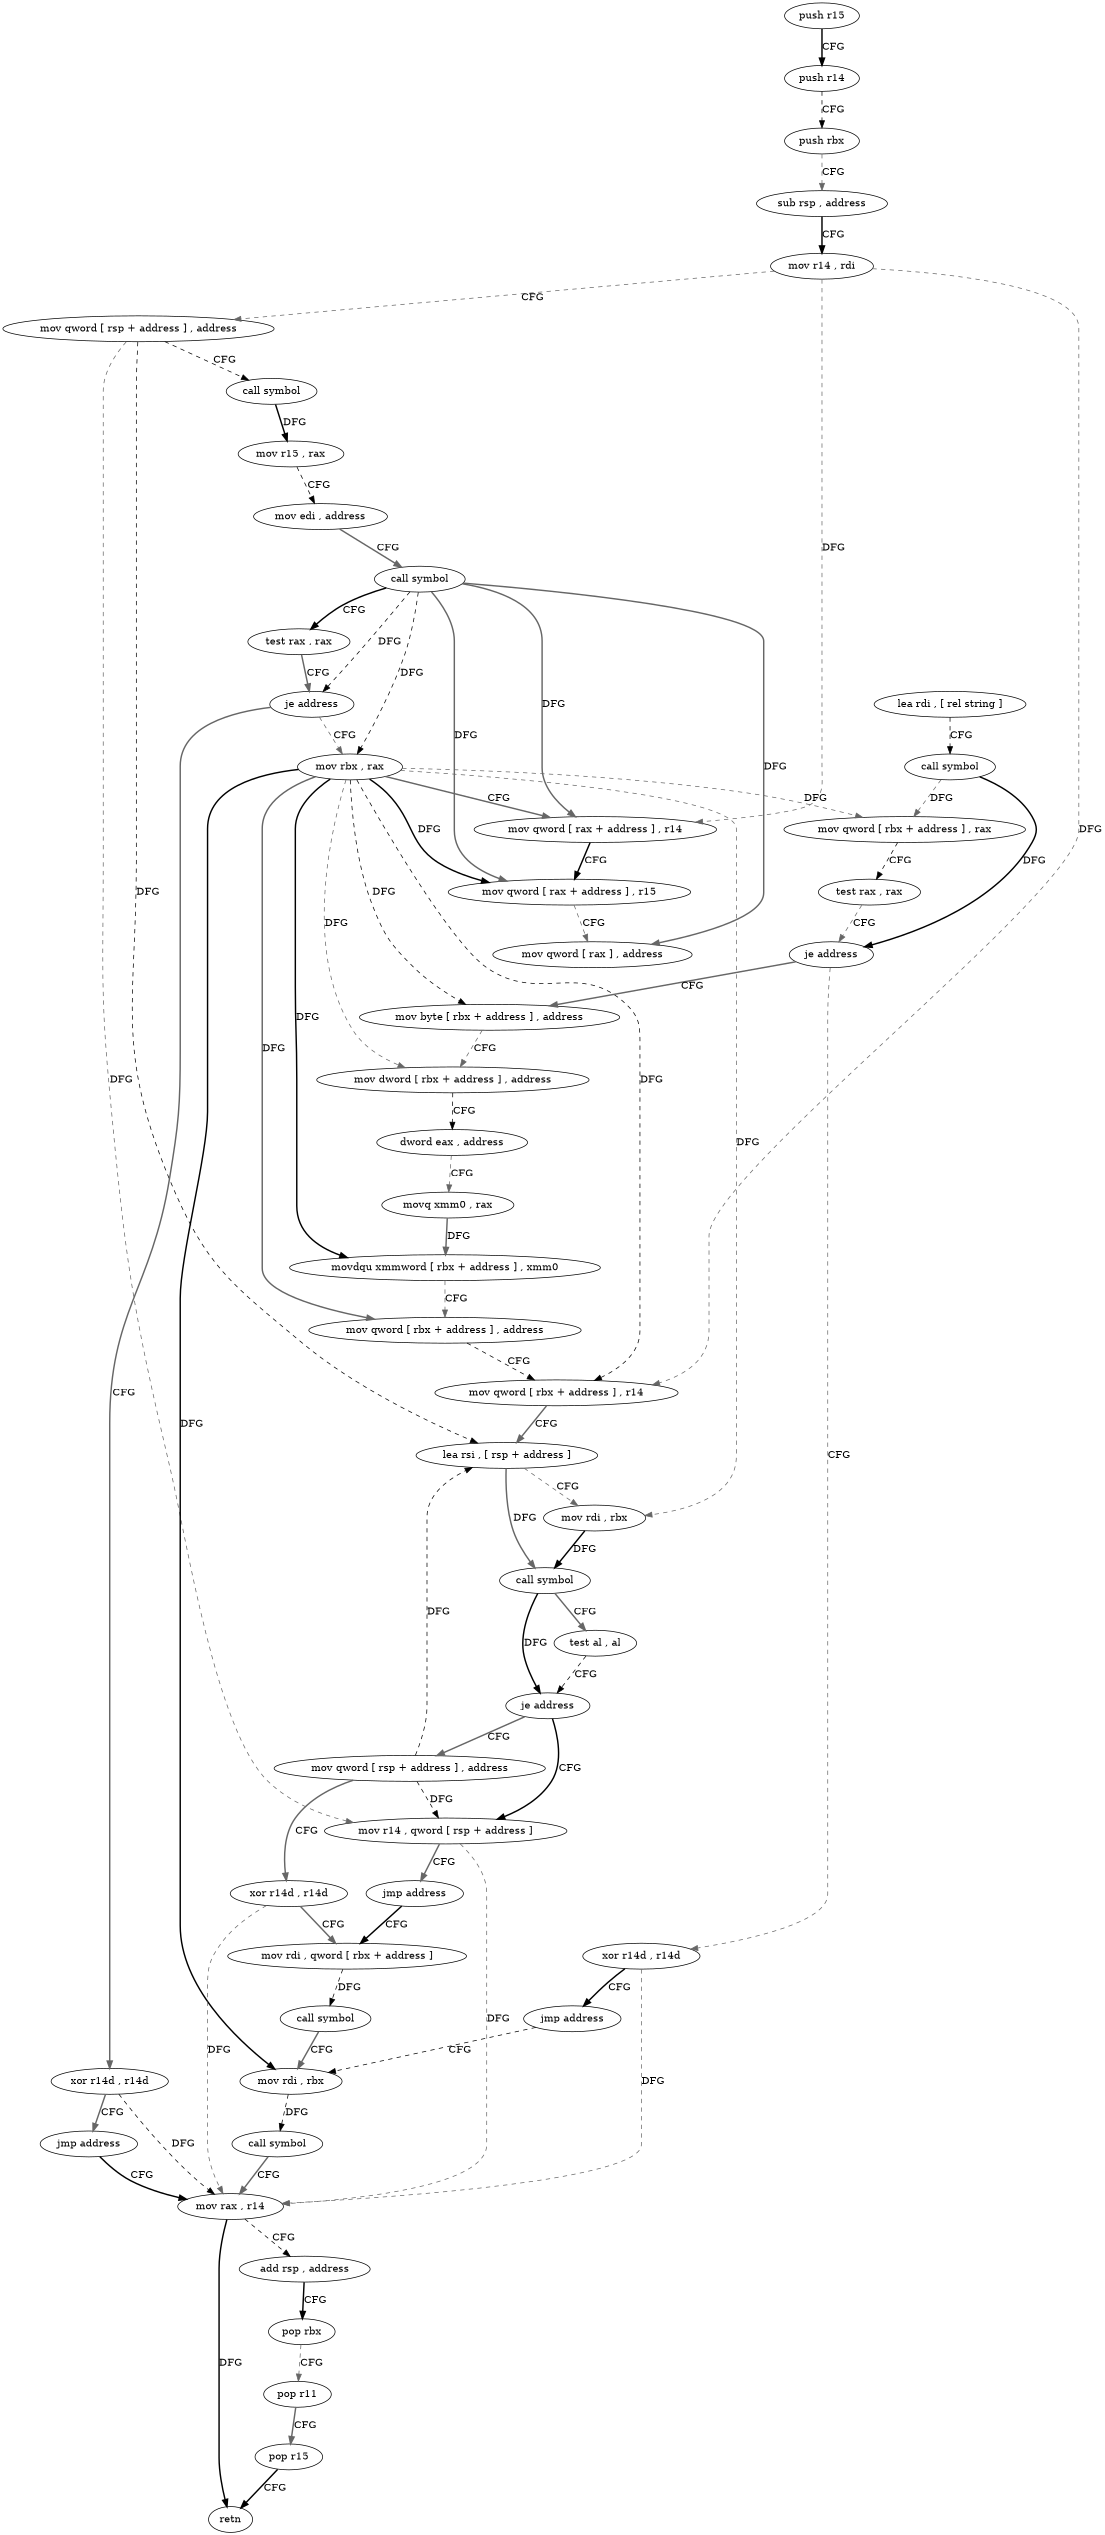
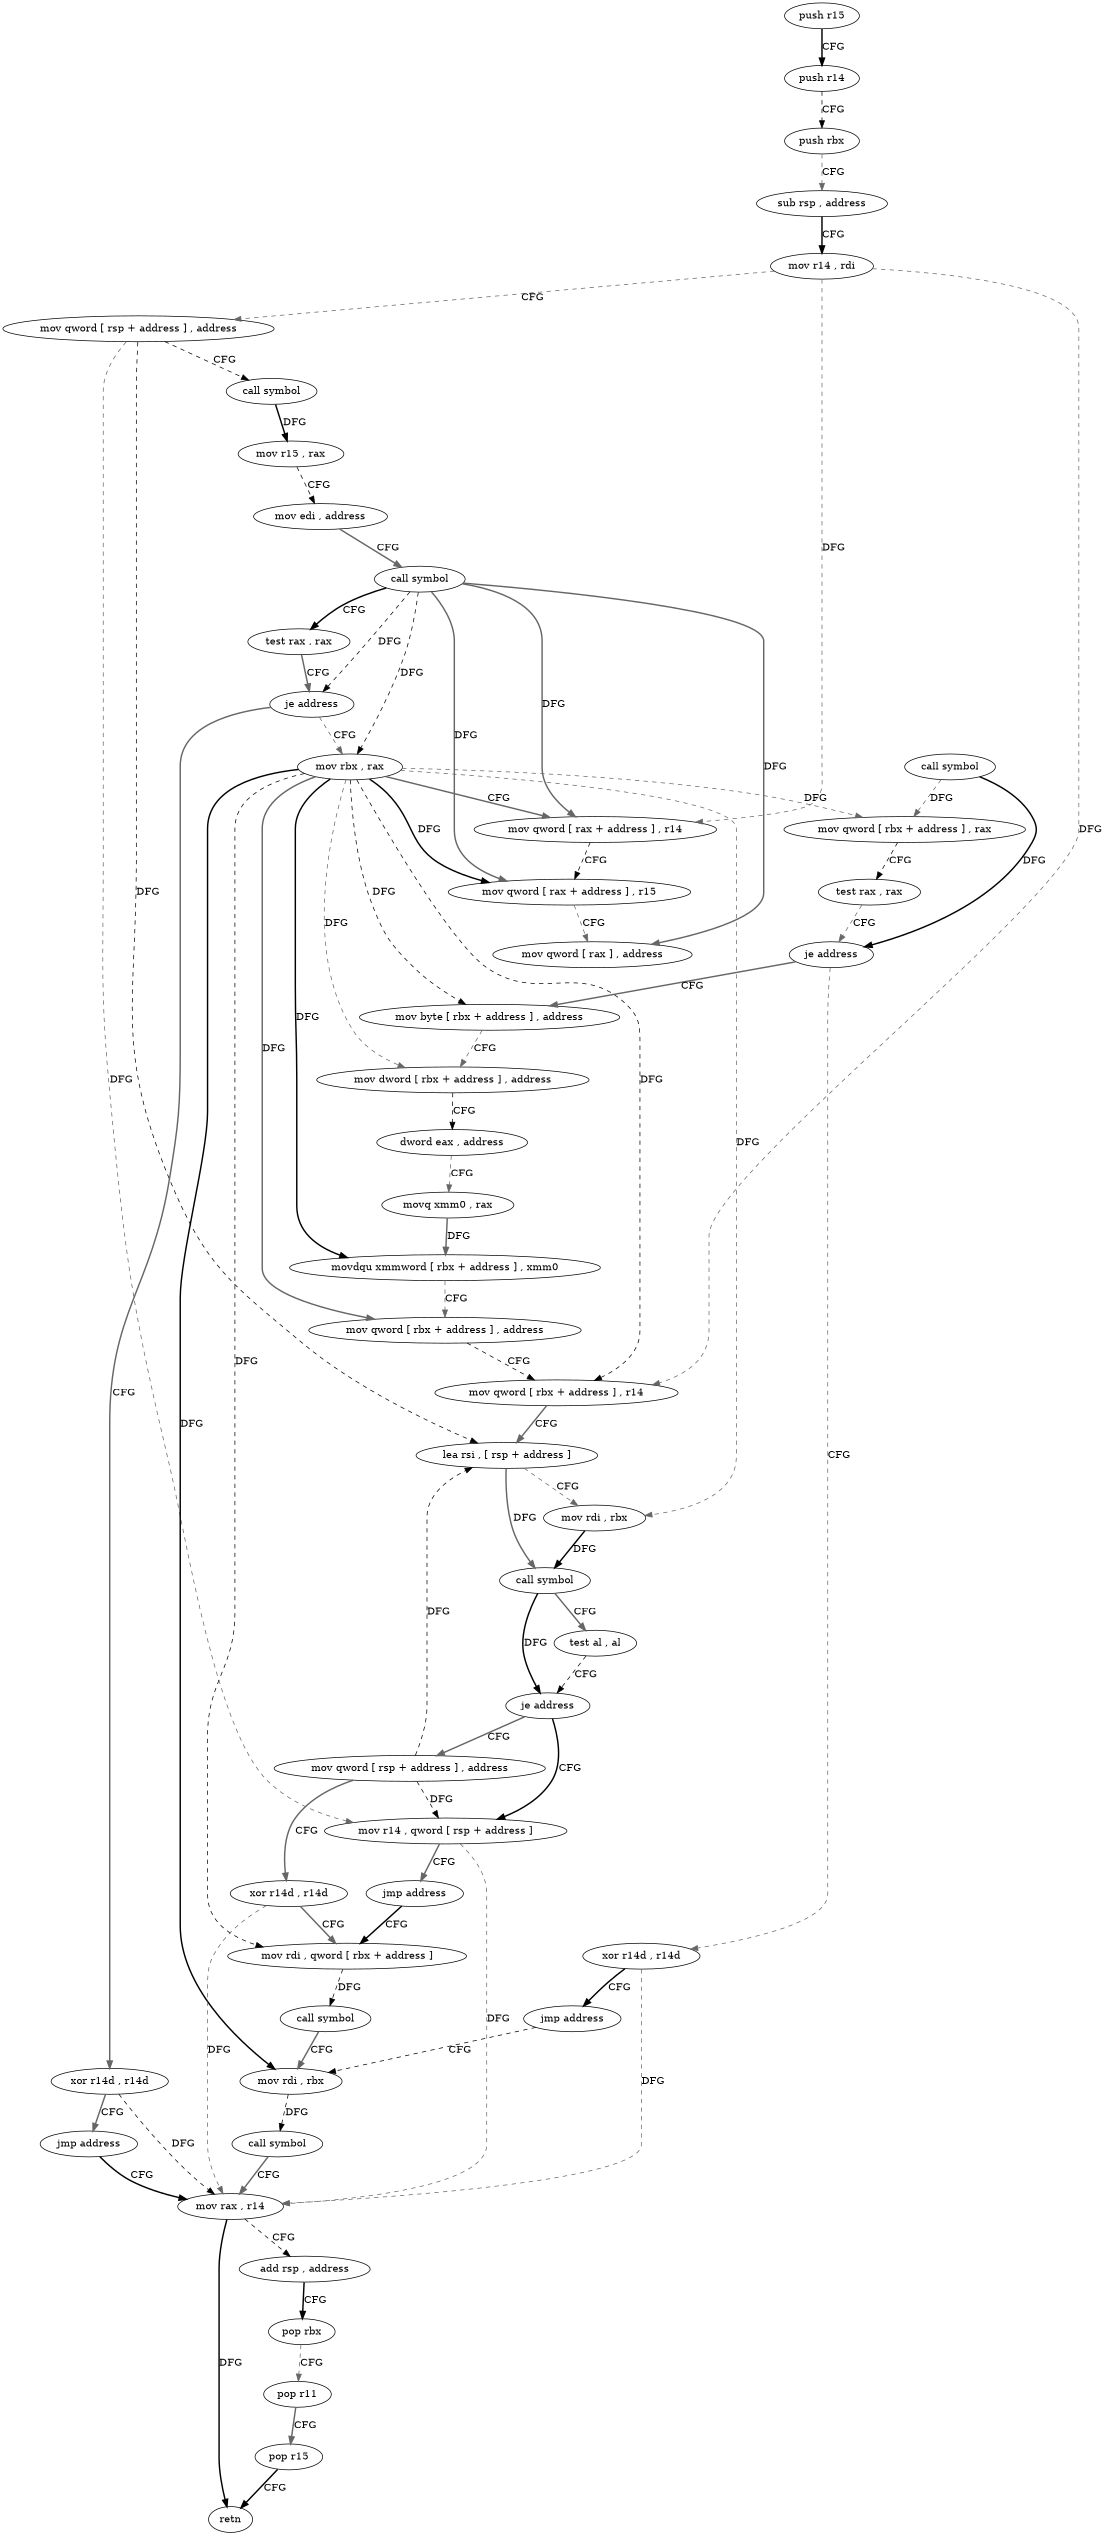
node "lea rdi , [ rel string ]": removed
edge "mov qword [ rax + address ] , r14" -> "mov qword [ rax + address ] , r15": style bold -> dashed
edge "mov rbx , rax" -> "mov rdi , qword [ rbx + address ]": added, label "DFG"
